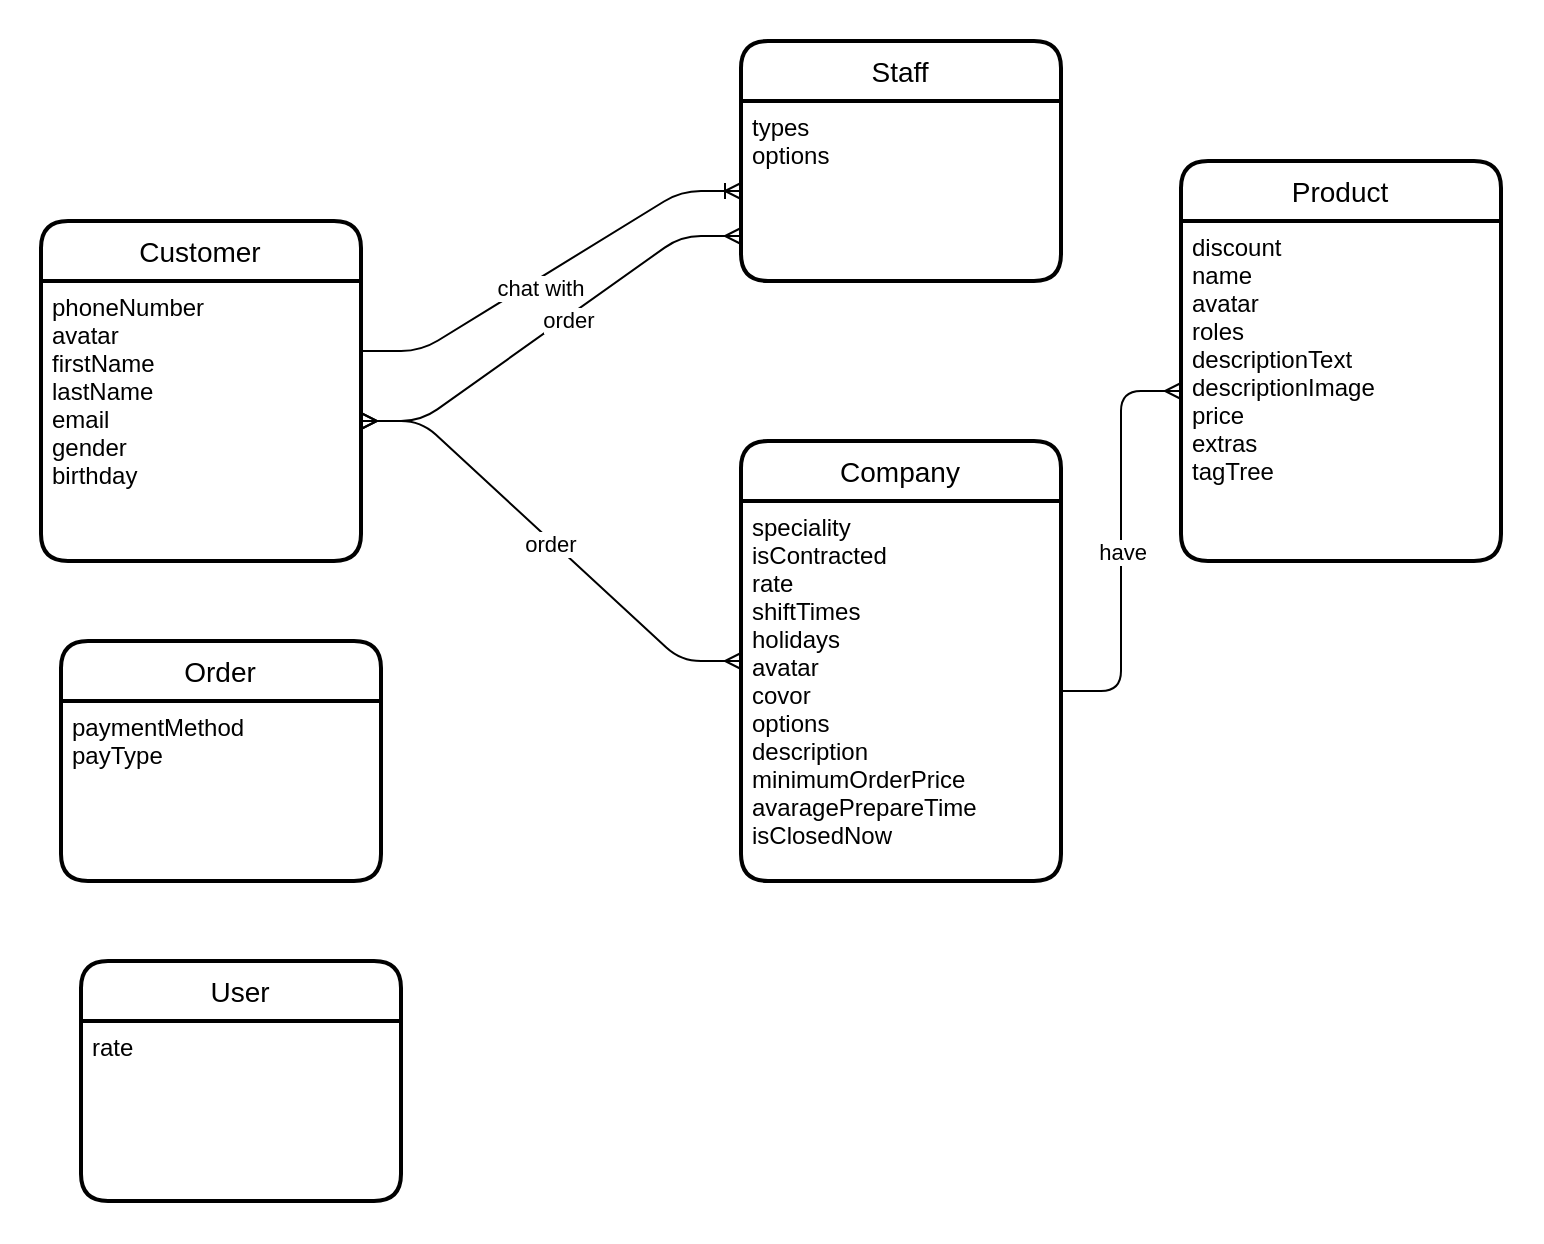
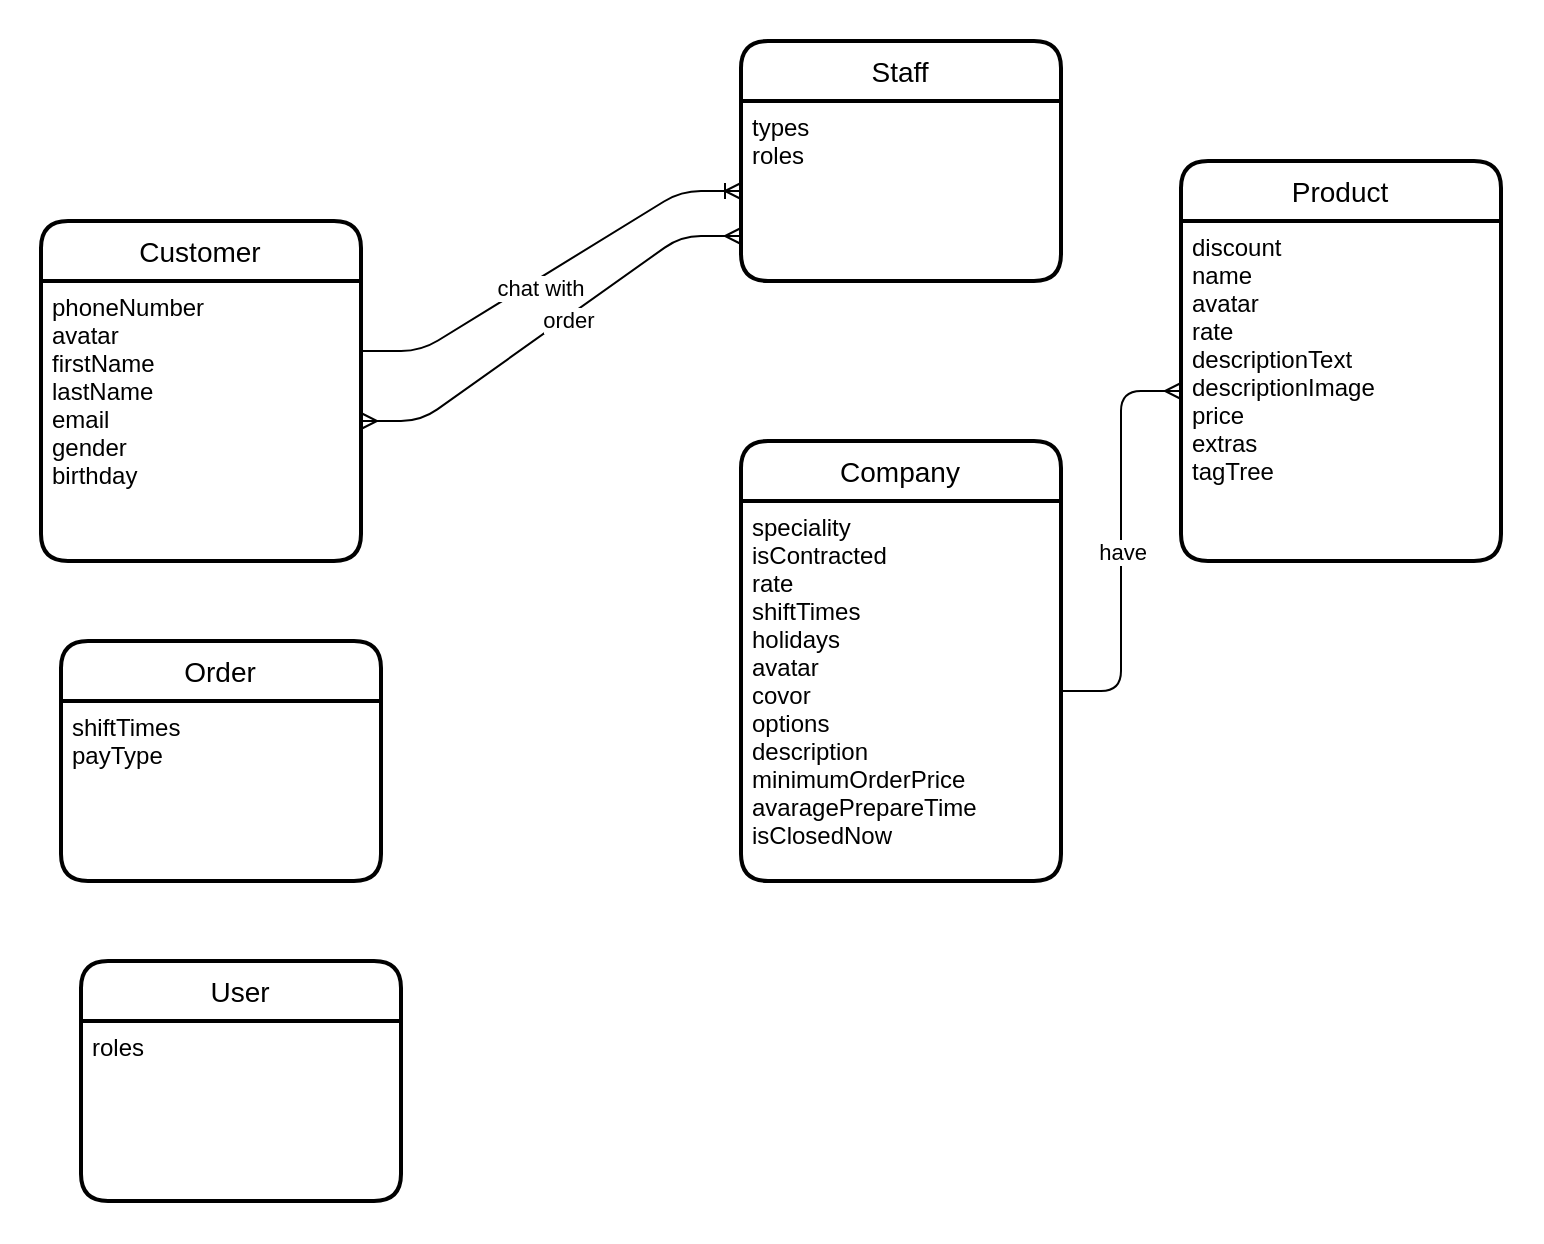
node "types options": label "types options" -> "types roles"
node "discount name avatar roles descriptionText descriptionImage price extras tagTree": label "discount name avatar roles descriptionText descriptionImage price extras tagTree" -> "discount name avatar rate descriptionText descriptionImage price extras tagTree"
edge "phoneNumber avatar firstName lastName email gender birthday" -- "Company": removed, label "order"
node "paymentMethod payType": label "paymentMethod payType" -> "shiftTimes payType"
node "rate": label "rate" -> "roles"
